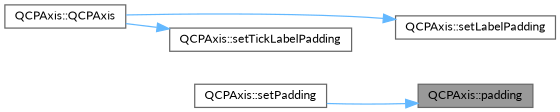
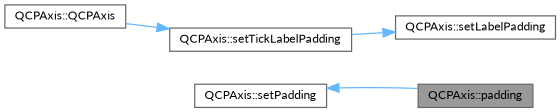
edge "QCPAxis::QCPAxis" -> "QCPAxis::setLabelPadding": now "QCPAxis::setTickLabelPadding" -> "QCPAxis::setLabelPadding"
edge "QCPAxis::setPadding" -> "QCPAxis::padding": reversed
